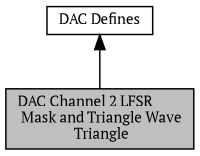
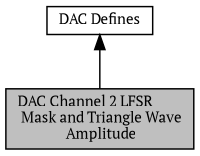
node "DAC Channel 2 LFSR Mask and Triangle Wave Triangle": label "DAC Channel 2 LFSR Mask and Triangle Wave Triangle" -> "DAC Channel 2 LFSR Mask and Triangle Wave Amplitude"
